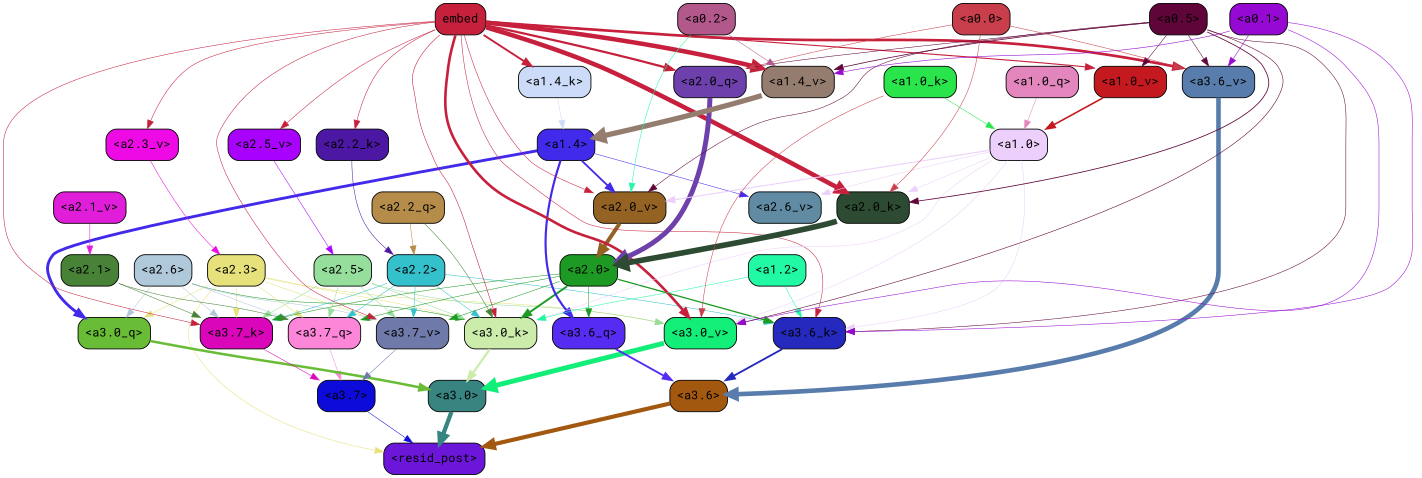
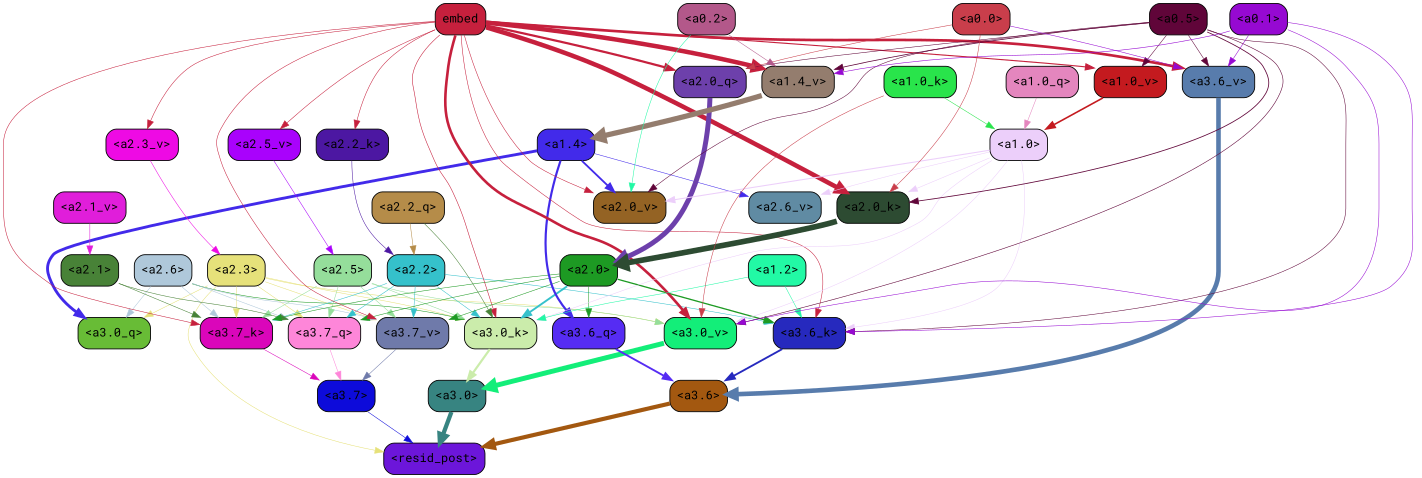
edge "<a0.0>" -> "<a3.6_v>": color #c93e4b -> #9609d2
node "<a1.4_k>": removed
edge "<a2.0_v>" -> "<a2.0>": removed
edge "<a2.0>" -> "<a3.0_k>": color #1d9a23 -> #35c1cb
edge "<a3.0_q>" -> "<a3.0>": removed
